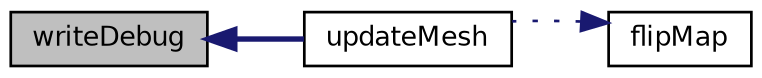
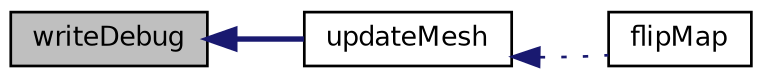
edge "updateMesh" -> "flipMap": reversed
